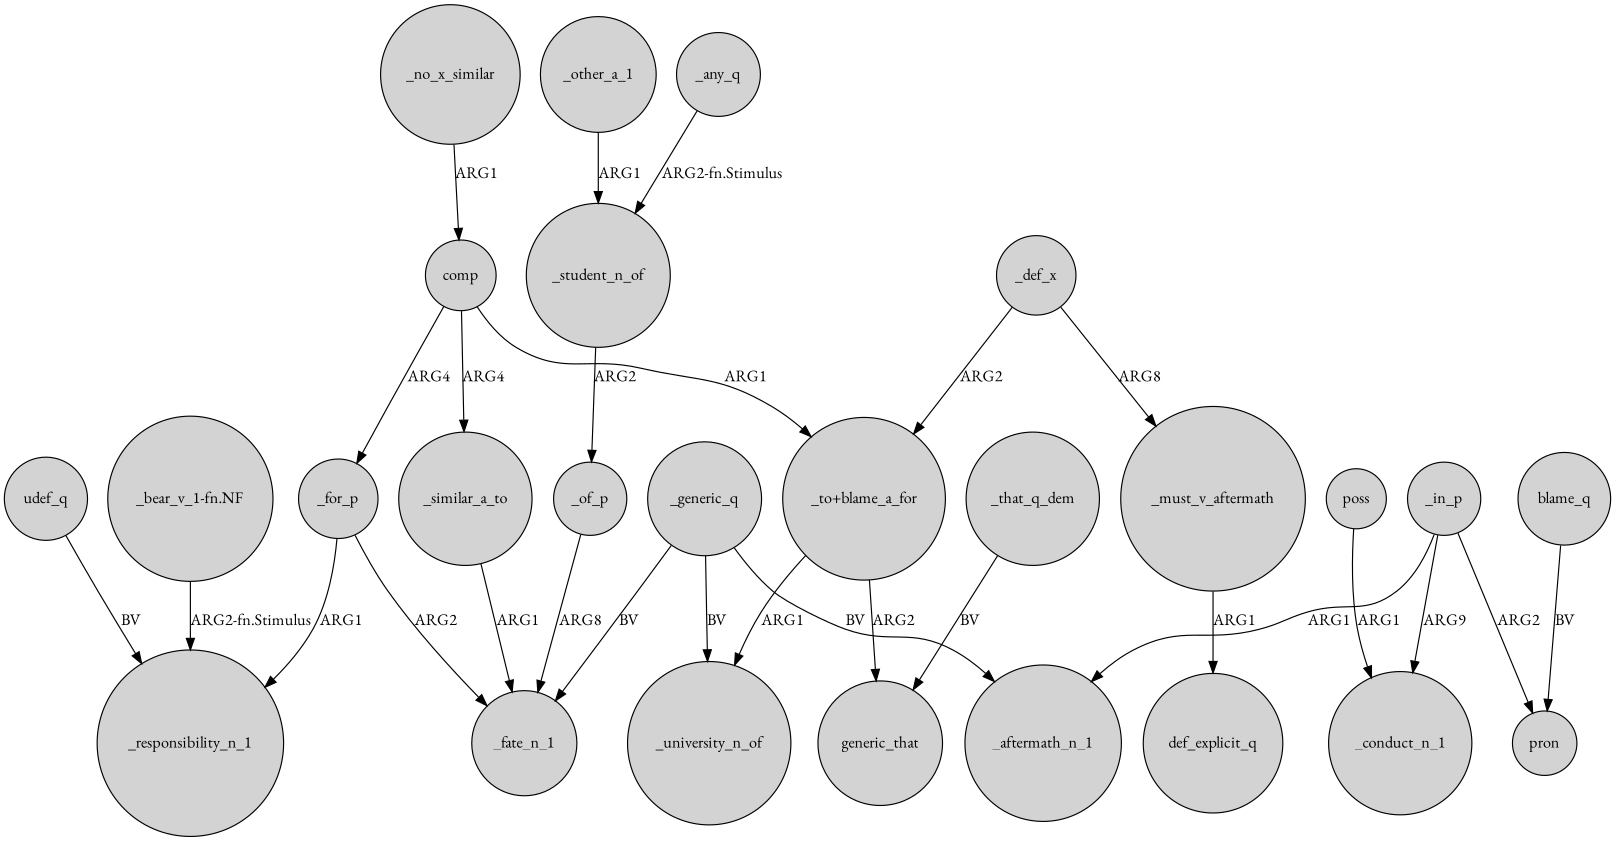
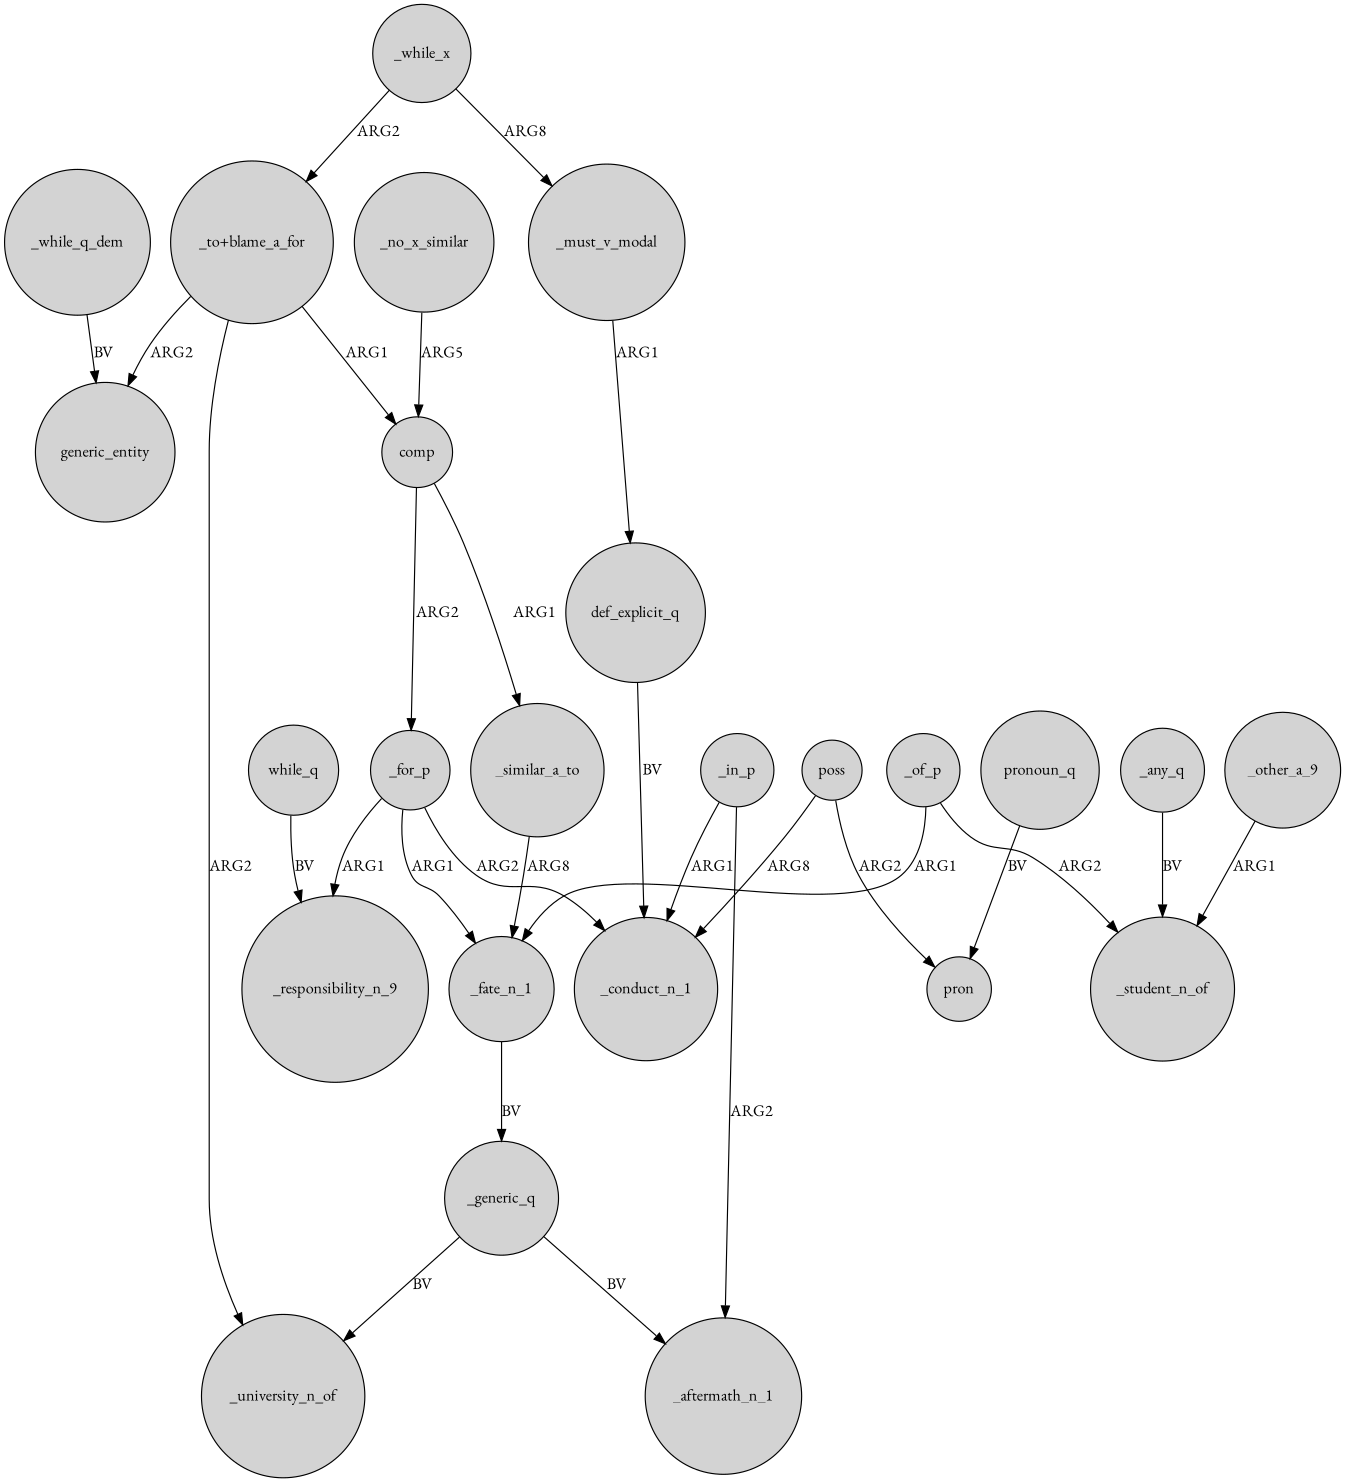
node "_other_a_1": label "_other_a_1" -> "_other_a_9"
edge "_no_x_similar" -> "comp": label "ARG1" -> "ARG5"
edge "_any_q" -> "_student_n_of": label "ARG2-fn.Stimulus" -> "BV"
node "_def_x": label "_def_x" -> "_while_x"
edge "comp" -> "_to+blame_a_for": reversed
edge "comp" -> "_for_p": label "ARG4" -> "ARG2"
edge "comp" -> "_similar_a_to": label "ARG4" -> "ARG1"
edge "_student_n_of" -> "_of_p": reversed
node "udef_q": label "udef_q" -> "while_q"
node "_bear_v_1-fn.NF": removed
node "_that_q_dem": label "_that_q_dem" -> "_while_q_dem"
node "_must_v_aftermath": label "_must_v_aftermath" -> "_must_v_modal"
node "blame_q": label "blame_q" -> "pronoun_q"
edge "_in_p" -> "pron": now "poss" -> "pron"
edge "_generic_q" -> "_fate_n_1": reversed
edge "_for_p" -> "_fate_n_1": label "ARG2" -> "ARG1"
edge "_similar_a_to" -> "_fate_n_1": label "ARG1" -> "ARG8"
edge "_of_p" -> "_fate_n_1": label "ARG8" -> "ARG1"
edge "_to+blame_a_for" -> "_university_n_of": label "ARG1" -> "ARG2"
edge "_in_p" -> "_aftermath_n_1": label "ARG1" -> "ARG2"
edge "poss" -> "_conduct_n_1": label "ARG1" -> "ARG8"
edge "_in_p" -> "_conduct_n_1": label "ARG9" -> "ARG1"
node "_responsibility_n_1": label "_responsibility_n_1" -> "_responsibility_n_9"
node "generic_that": label "generic_that" -> "generic_entity"
edge "def_explicit_q" -> "_conduct_n_1": added, label "BV"
edge "_for_p" -> "_conduct_n_1": added, label "ARG2"
